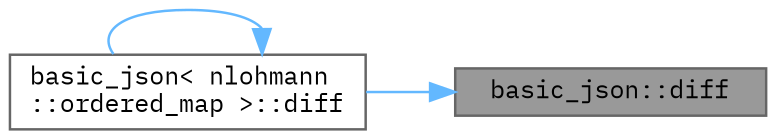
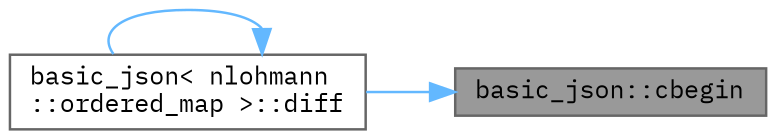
node "basic_json::diff": label "basic_json::diff" -> "basic_json::cbegin"
